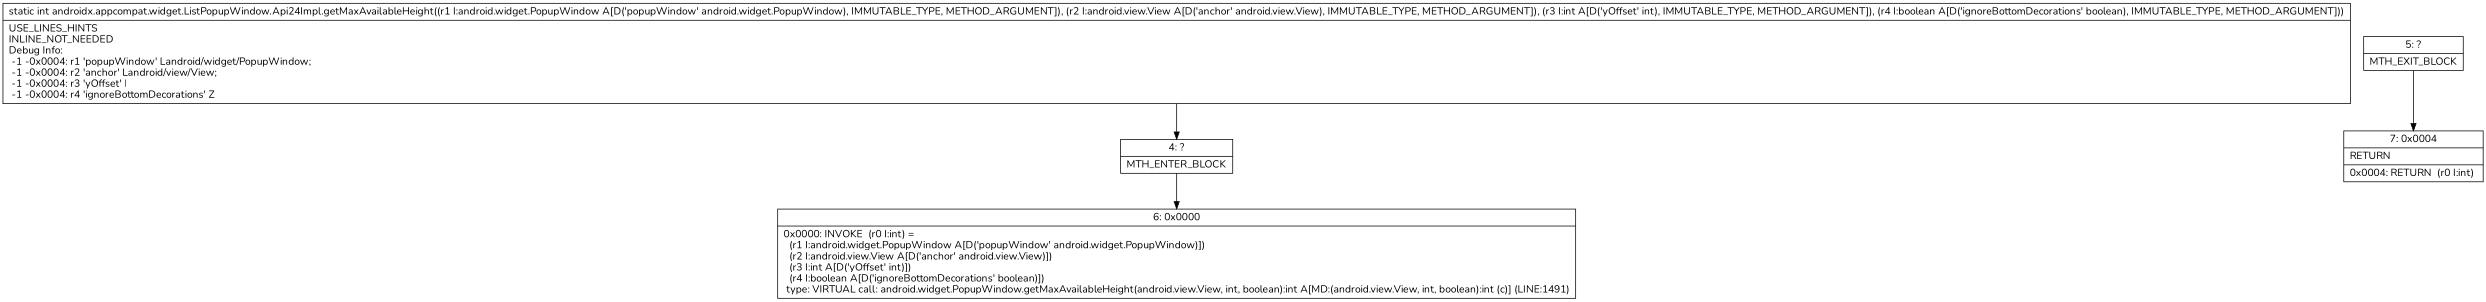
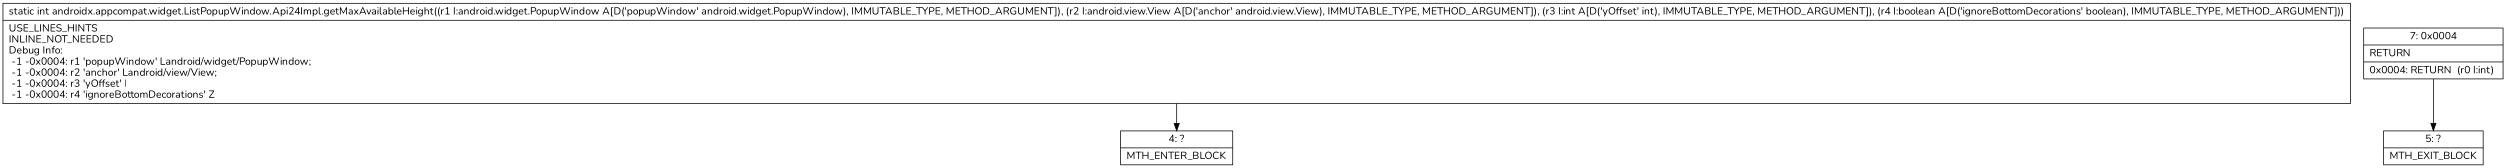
edge "5: ?" -> "7: 0x0004": reversed
node "6: 0x0000": removed
